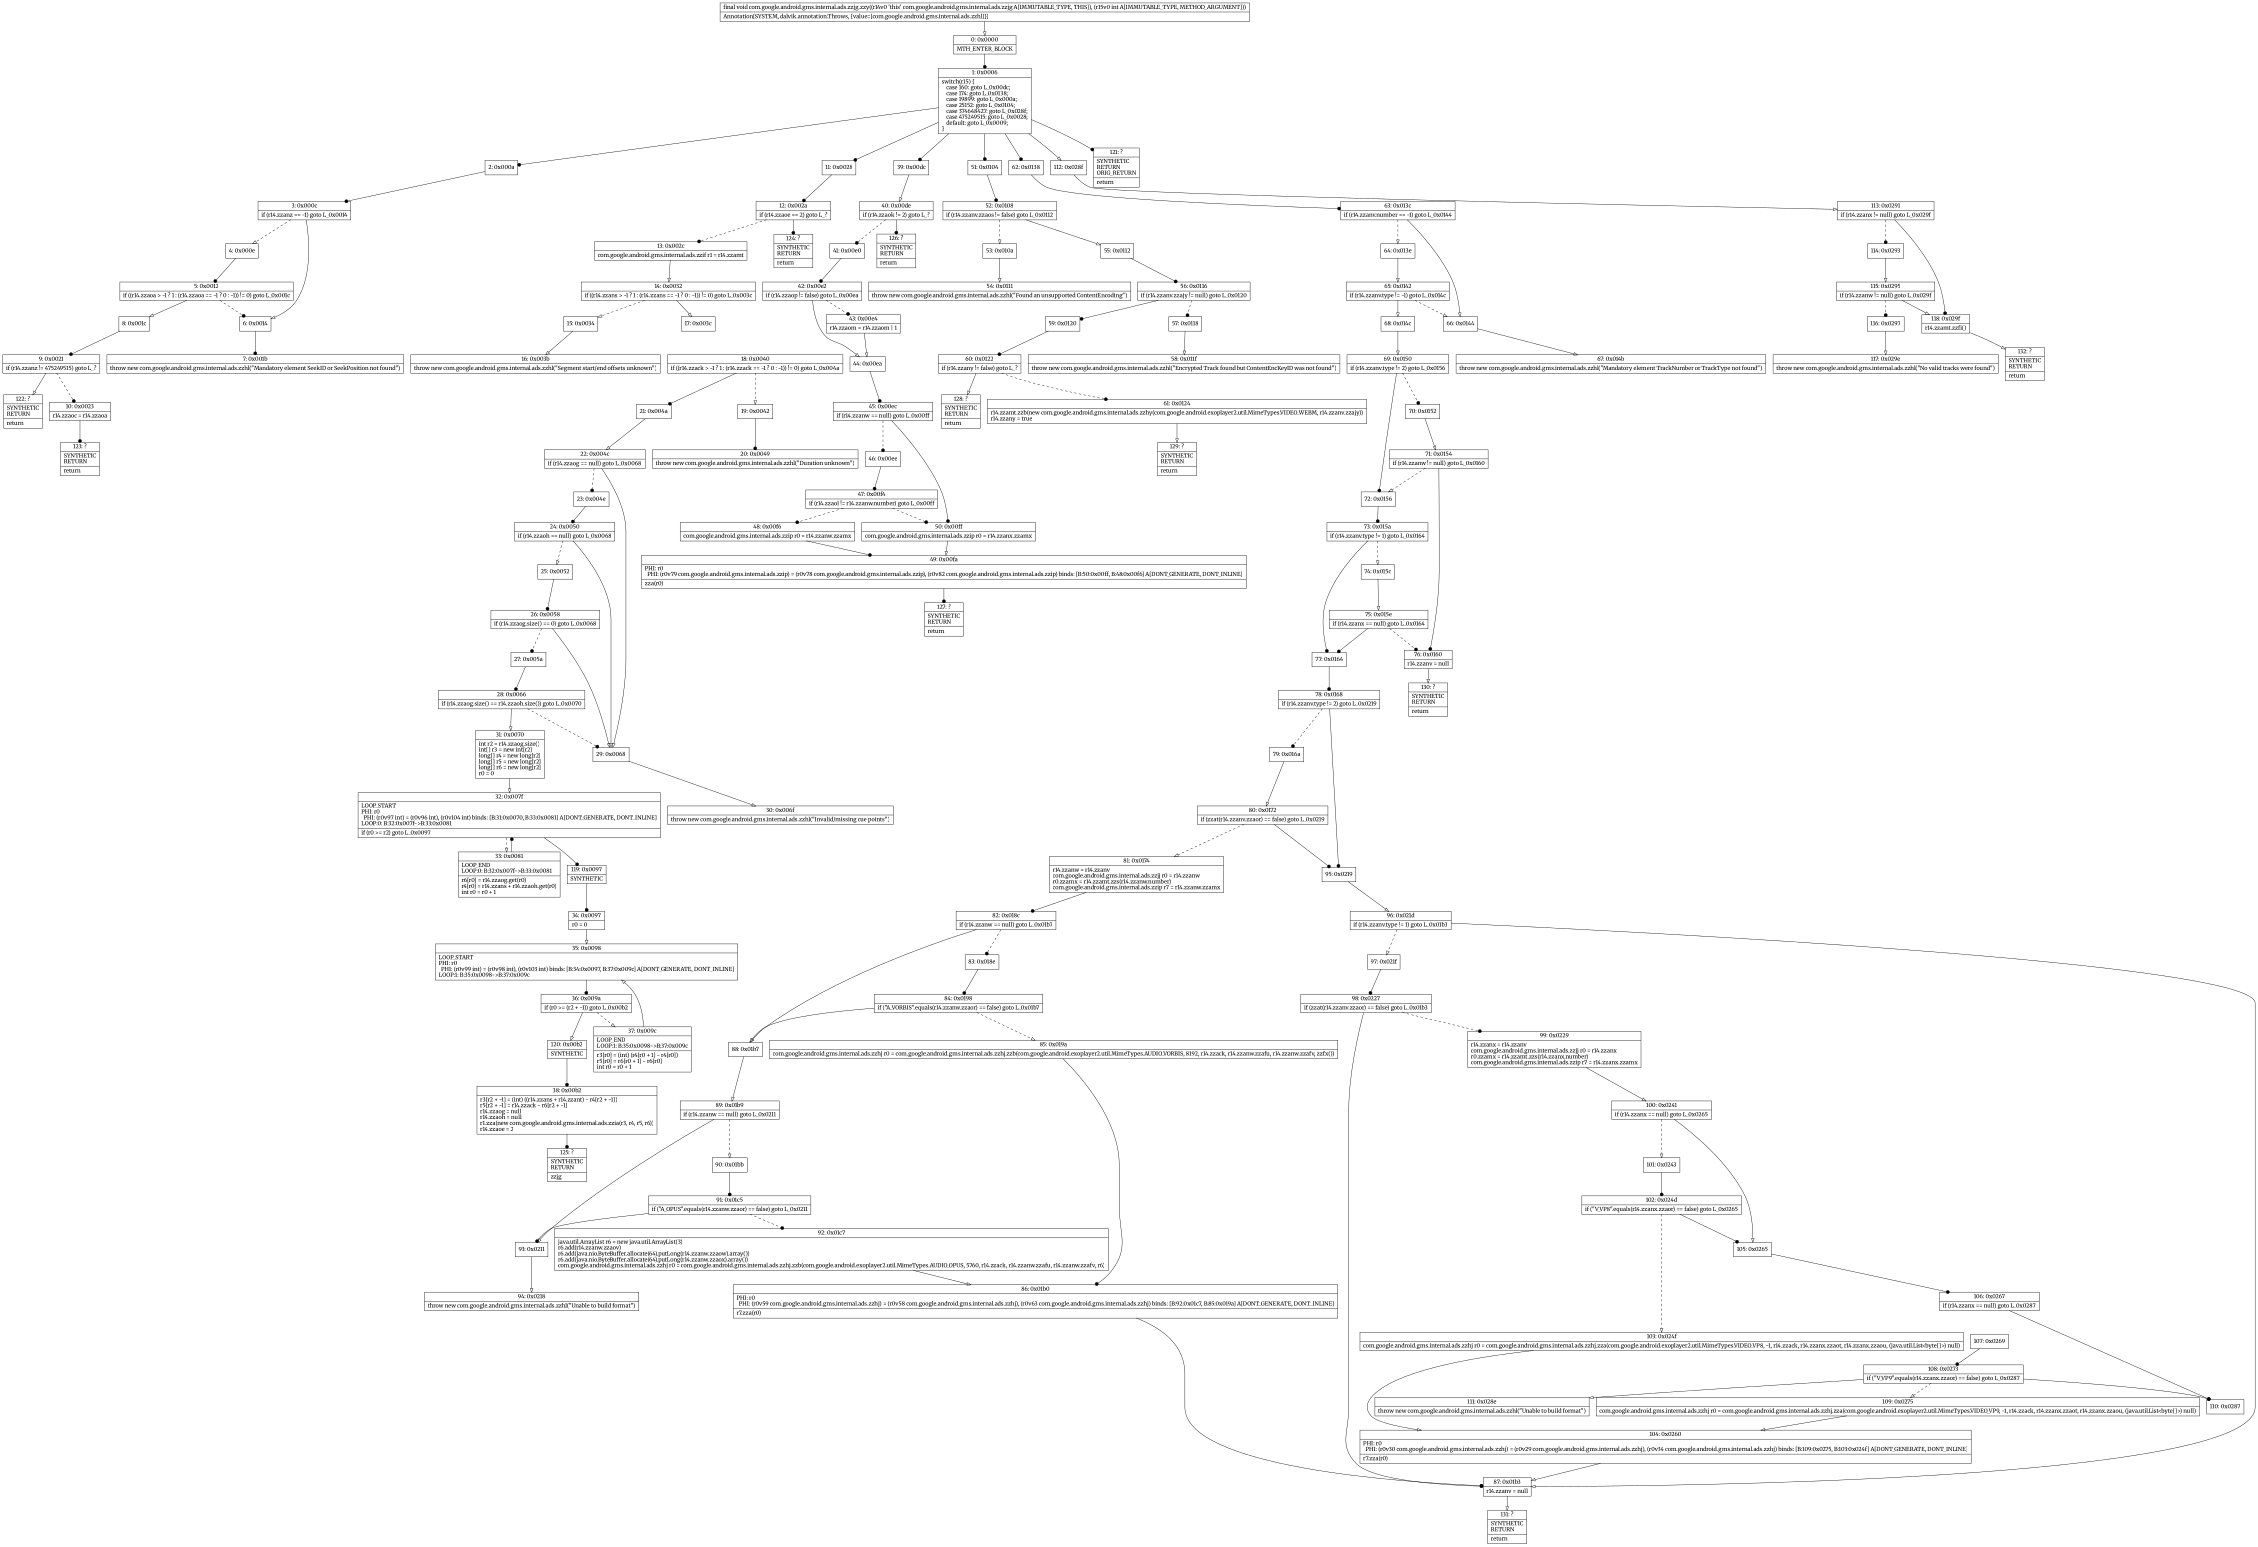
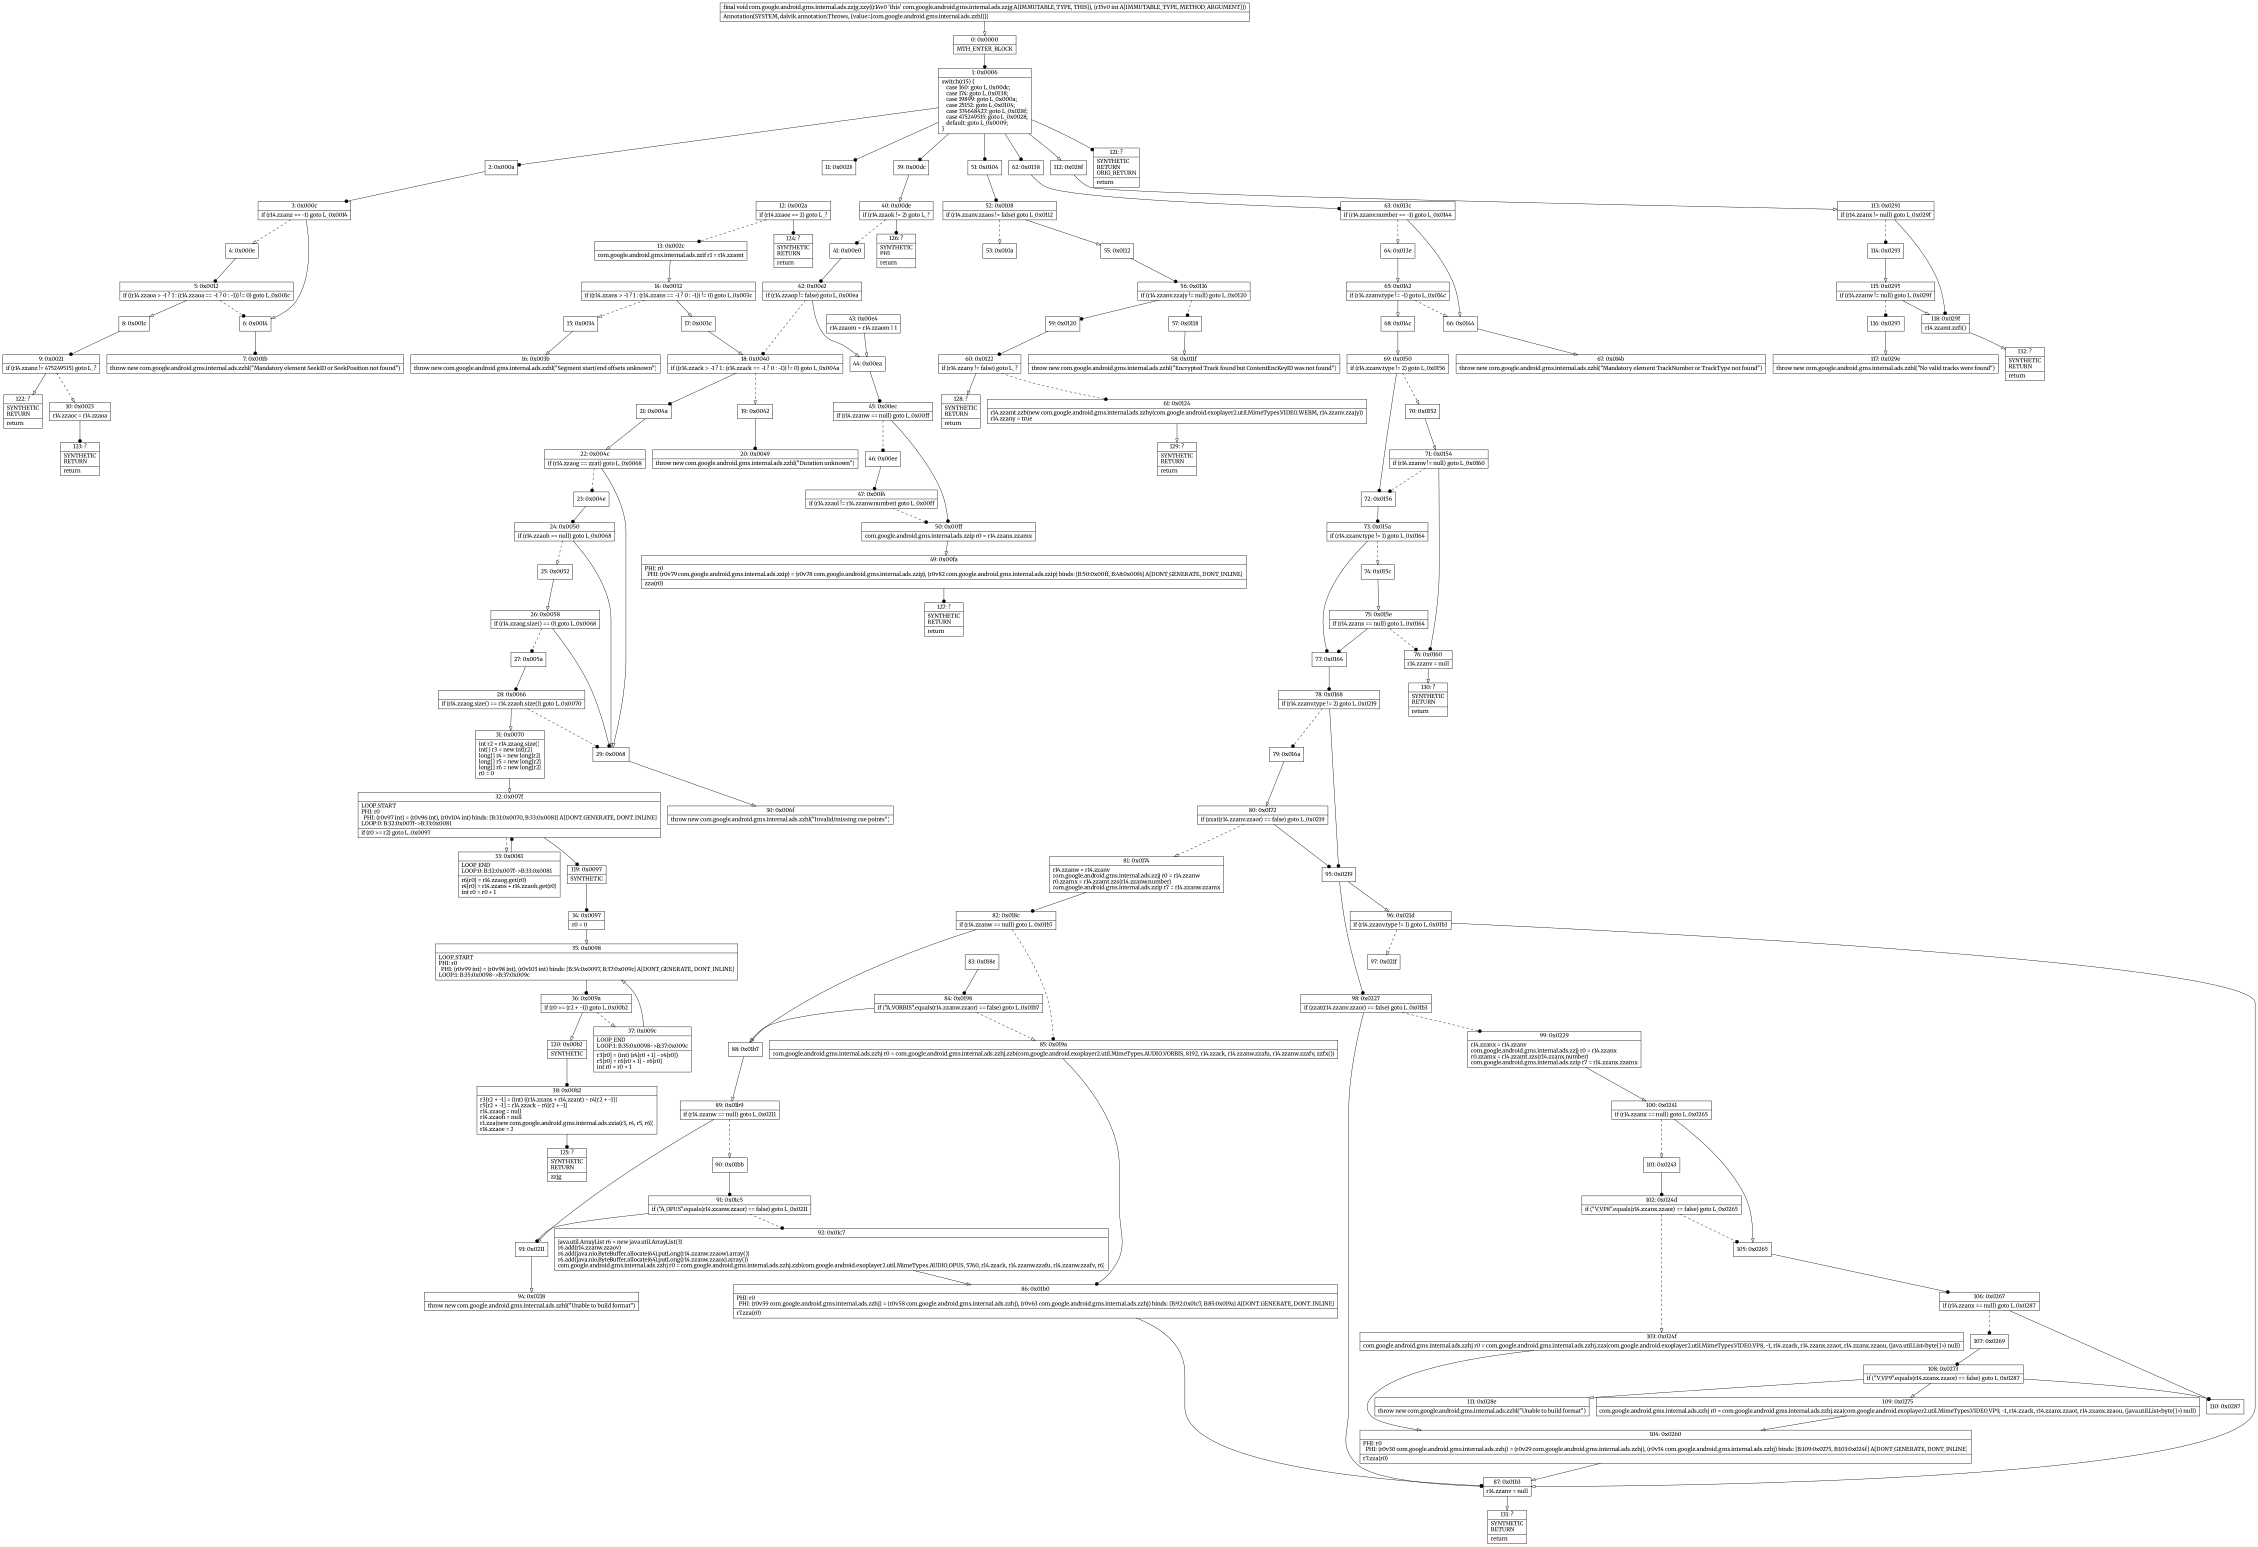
edge "11: 0x0028" -> "12: 0x002a": removed
node "126: ?": text "RETURN" -> "PHI"
node "54: 0x0111": removed
edge "42: 0x00e2" -> "43: 0x00e4": now "42: 0x00e2" -> "18: 0x0040"
edge "17: 0x003c" -> "18: 0x0040": added
edge "9: 0x0021" -> "10: 0x0023": arrowhead dot -> onormal
edge "69: 0x0150" -> "70: 0x0152": arrowhead dot -> onormal
node "22: 0x004c": text "if (r14.zzaog == null) goto L_0x0068" -> "if (r14.zzaog == zzat) goto L_0x0068"
edge "71: 0x0154" -> "72: 0x0156": arrowhead onormal -> dot
node "48: 0x00f6": removed
edge "25: 0x0052" -> "26: 0x0058": arrowhead dot -> onormal
edge "26: 0x0058" -> "29: 0x0068": arrowhead onormal -> dot
edge "82: 0x018c" -> "83: 0x018e": now "82: 0x018c" -> "85: 0x019a"
edge "97: 0x021f" -> "98: 0x0227": now "95: 0x0219" -> "98: 0x0227"
edge "102: 0x024d" -> "105: 0x0265": style solid -> dashed
edge "106: 0x0267" -> "107: 0x0269": added
edge "108: 0x0273" -> "109: 0x0275": style dashed -> solid
